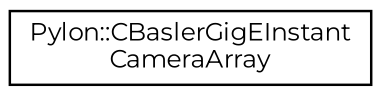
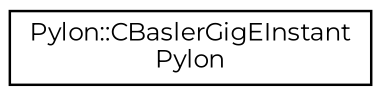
node "Pylon::CBaslerGigEInstant CameraArray": label "Pylon::CBaslerGigEInstant CameraArray" -> "Pylon::CBaslerGigEInstant Pylon"
